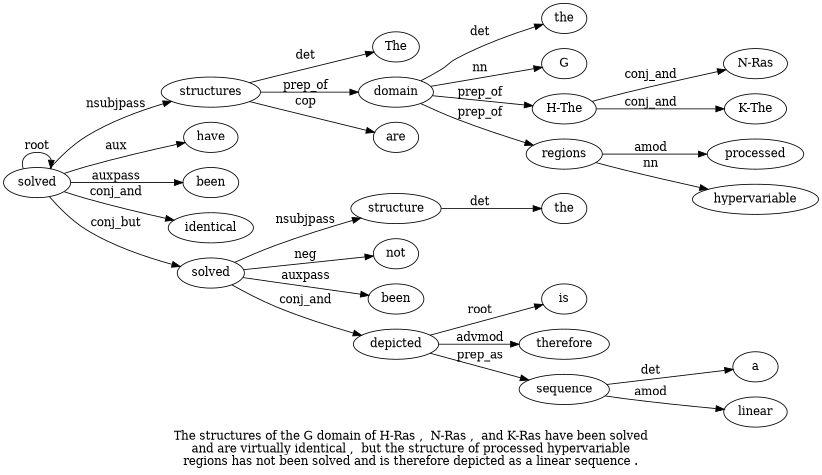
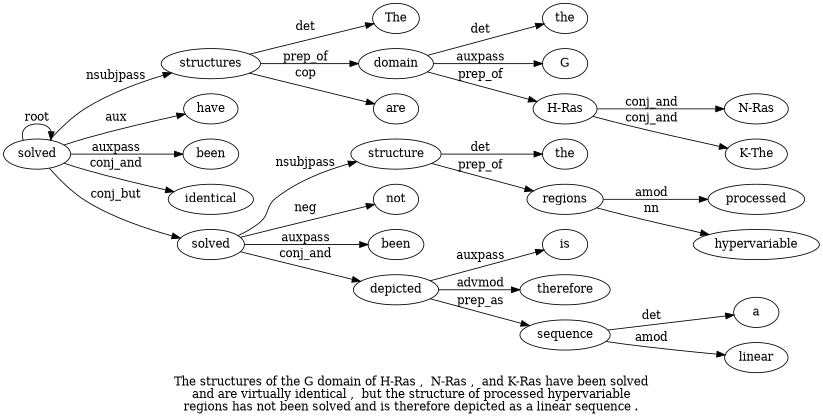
edge "domain" -> "G": label "nn" -> "auxpass"
node "H-The": label "H-The" -> "H-Ras"
edge "domain" -> "regions": now "structure" -> "regions"
edge "depicted" -> "is": label "root" -> "auxpass"
